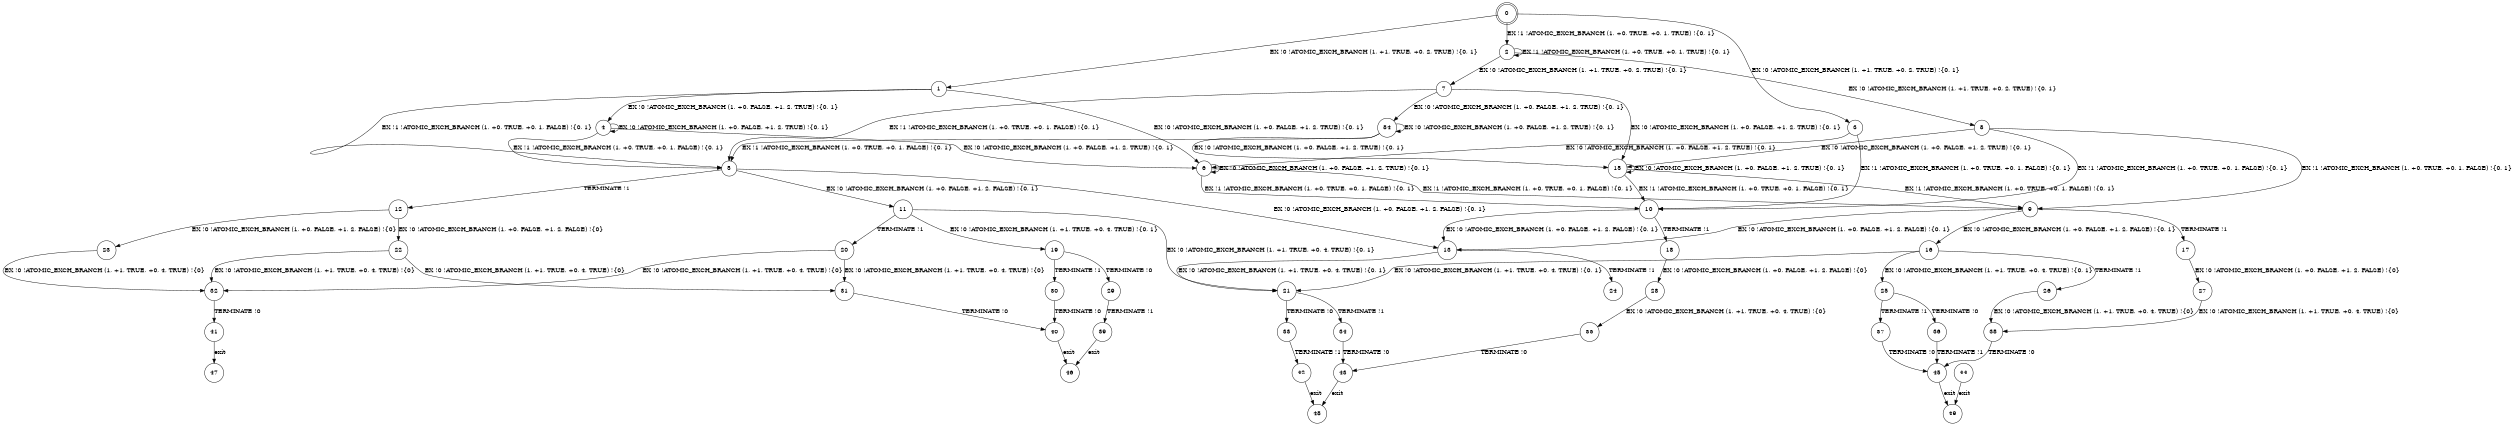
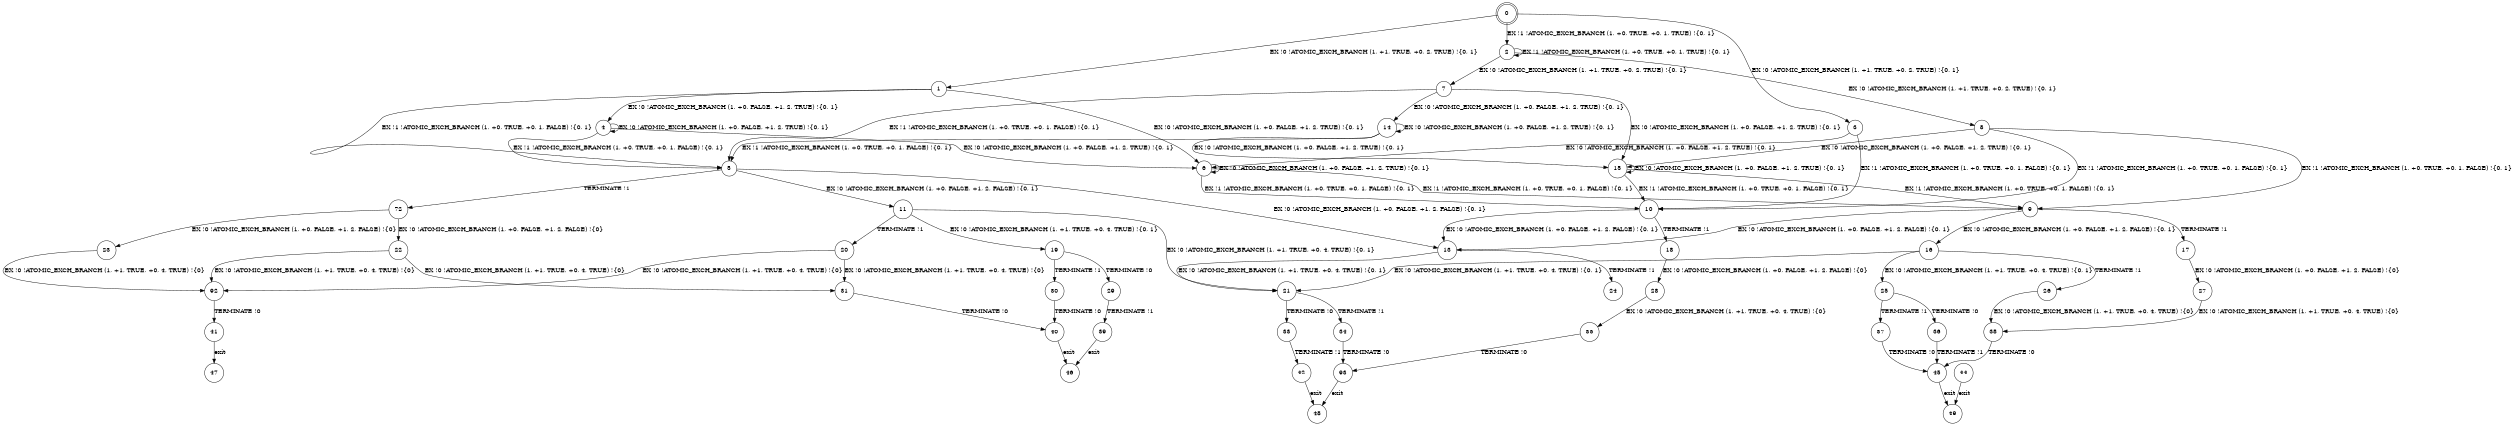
node "84": label "84" -> "14"
node "12": label "12" -> "72"
node "32": label "32" -> "92"
node "43": label "43" -> "93"
